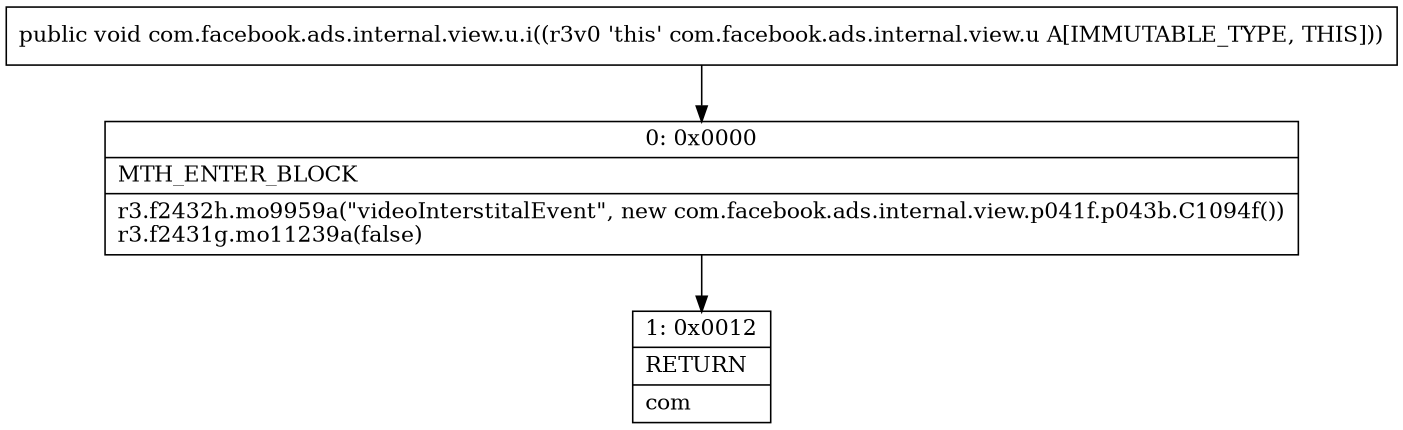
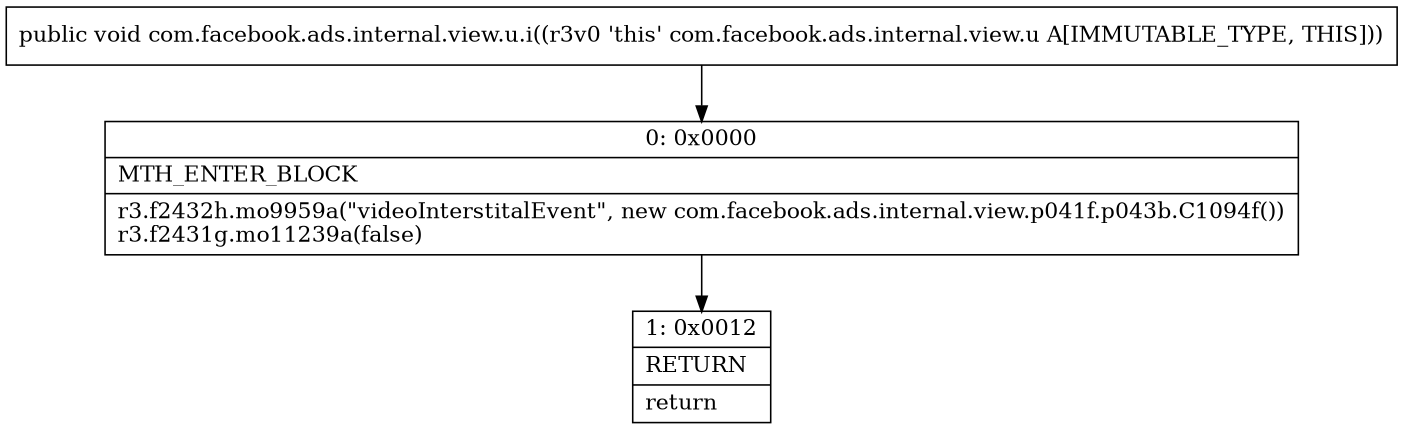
node "1: 0x0012": text "com" -> "return"
